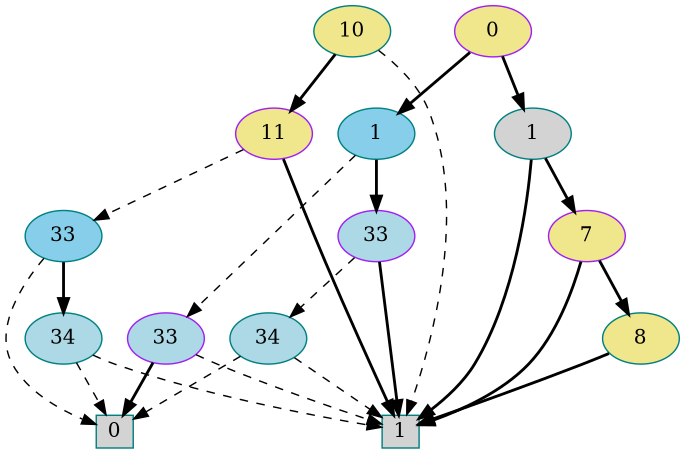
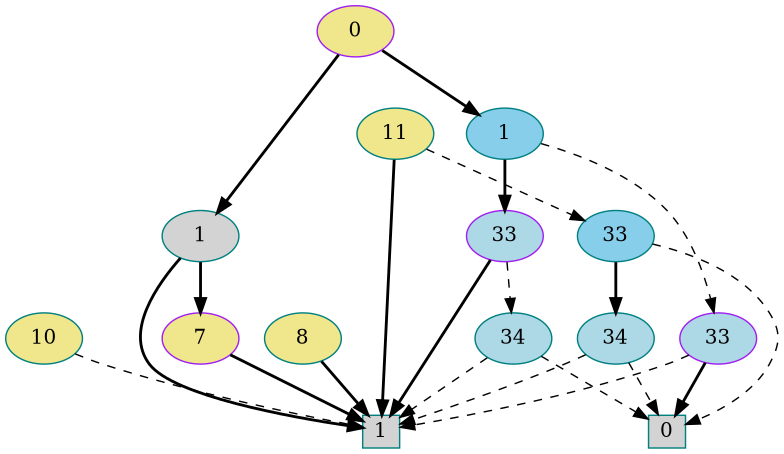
edge "10" -> "11": removed
node "11": color purple -> teal
edge "7" -> "8": removed
